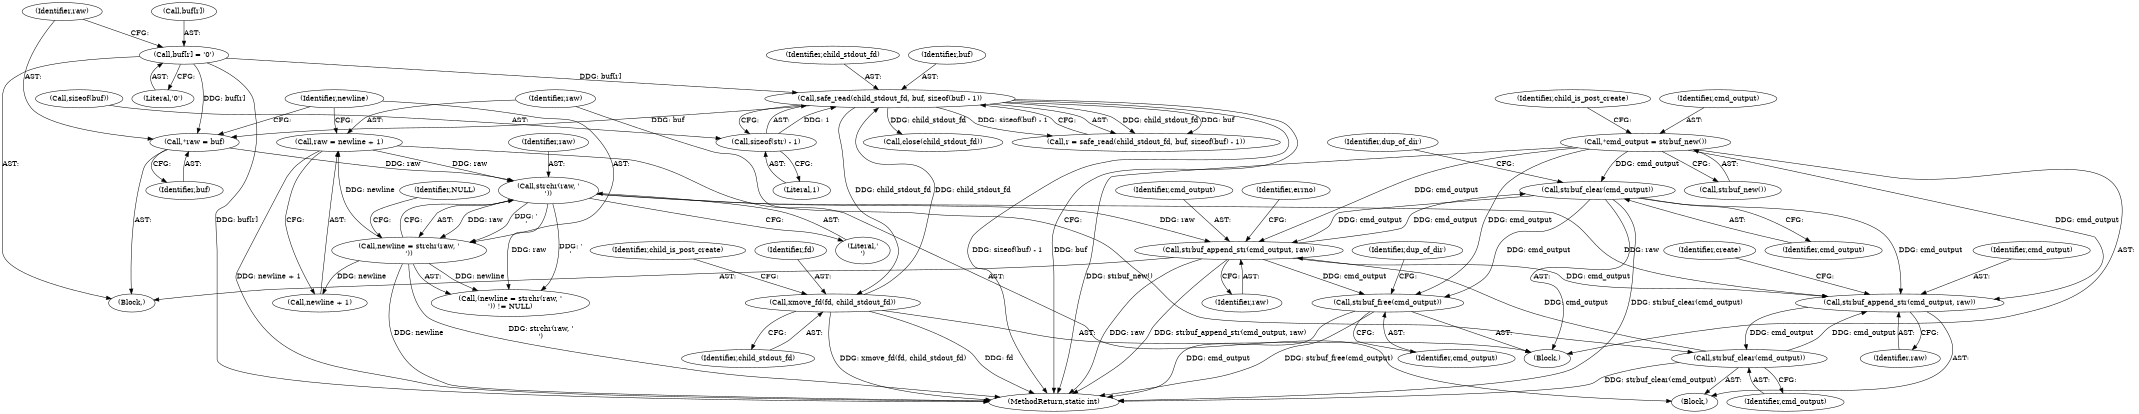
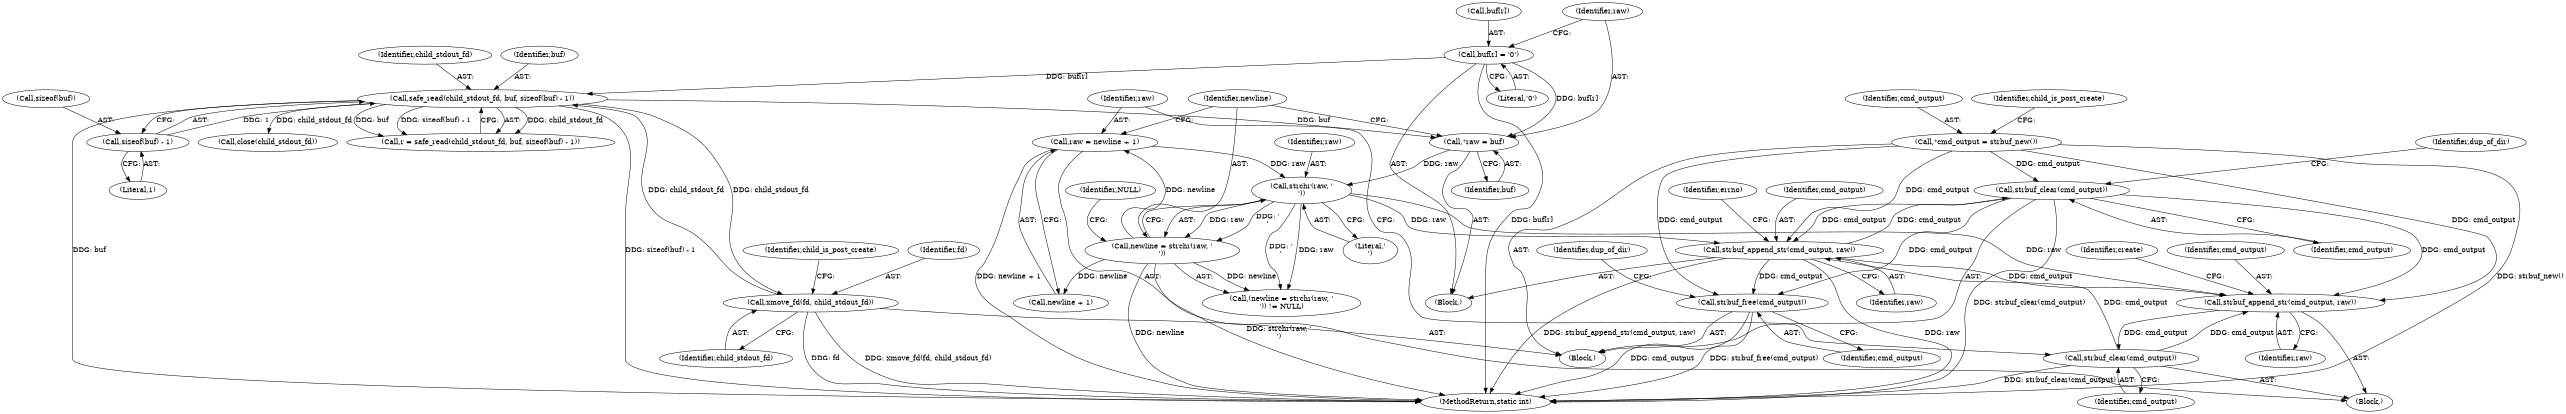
node "(Call,sizeof(str) - 1)": label "(Call,sizeof(str) - 1)" -> "(Call,sizeof(buf) - 1)"
node "(Call,strbuf_new())": removed
